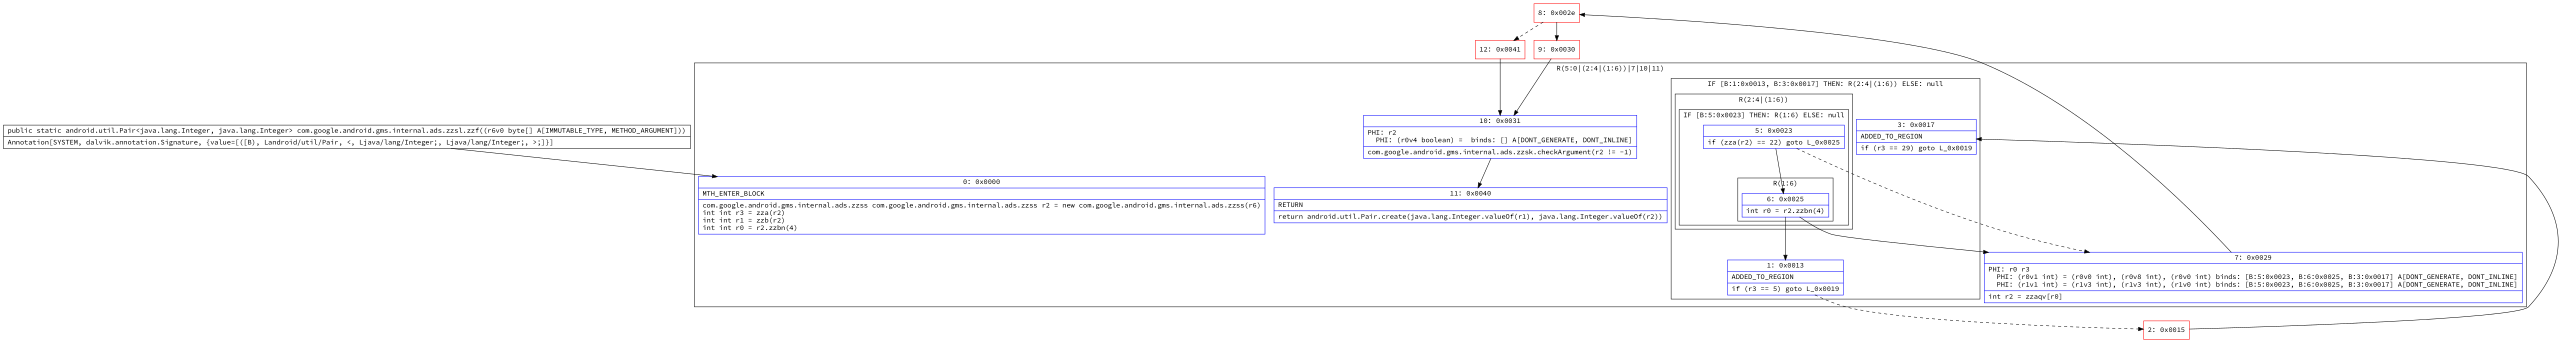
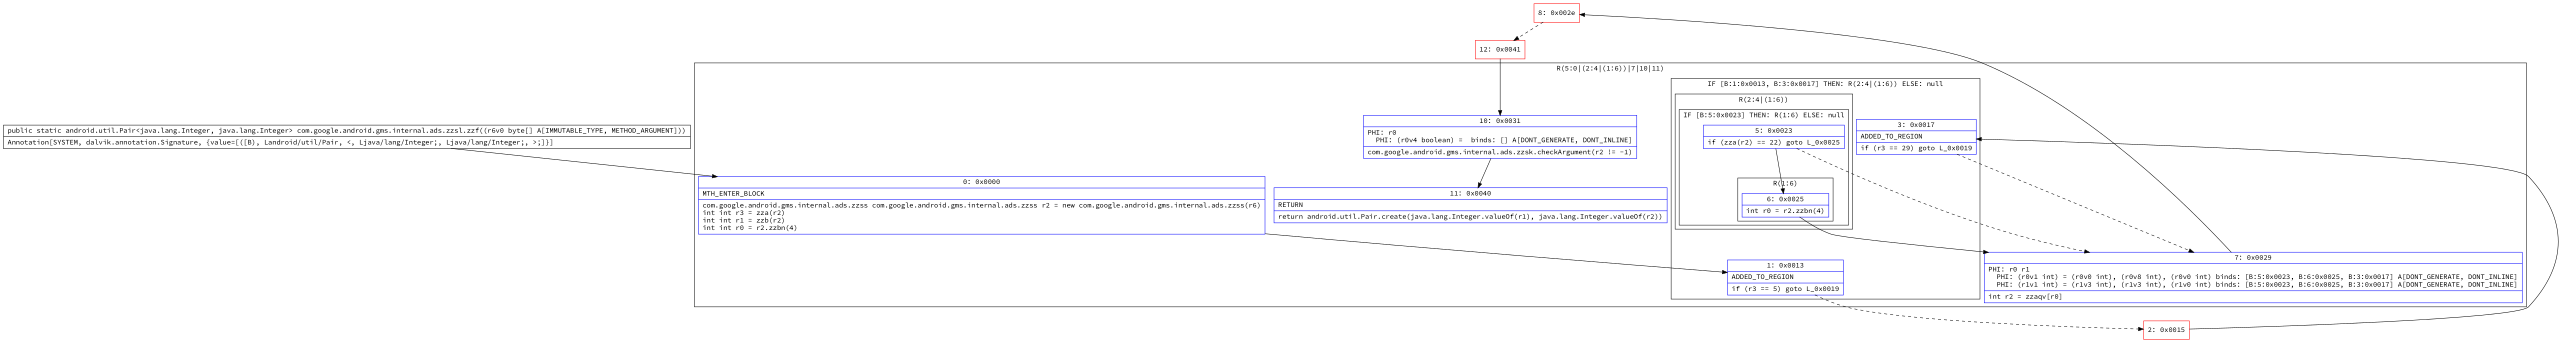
node "9: 0x0030": removed
node "10: 0x0031": text "PHI: r2" -> "PHI: r0"
edge "3: 0x0017" -> "7: 0x0029": added
edge "6: 0x0025" -> "1: 0x0013": now "0: 0x0000" -> "1: 0x0013"
node "7: 0x0029": text "PHI: r0 r3" -> "PHI: r0 r1"
